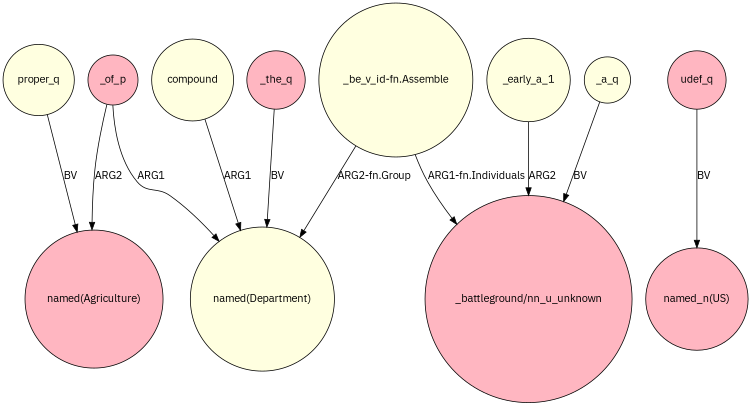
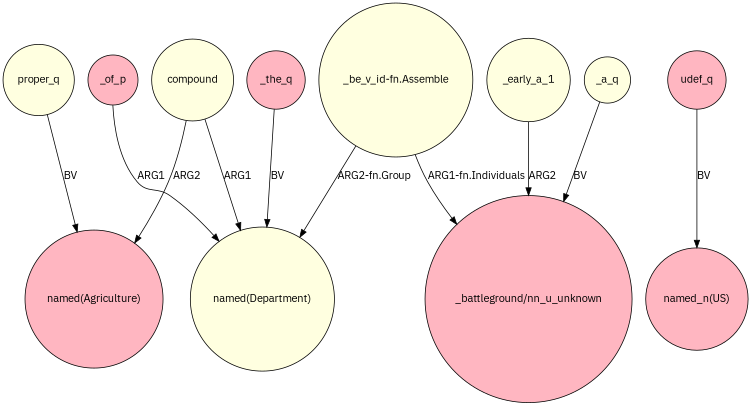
edge "_of_p" -> "named(Agriculture)": now "compound" -> "named(Agriculture)"
